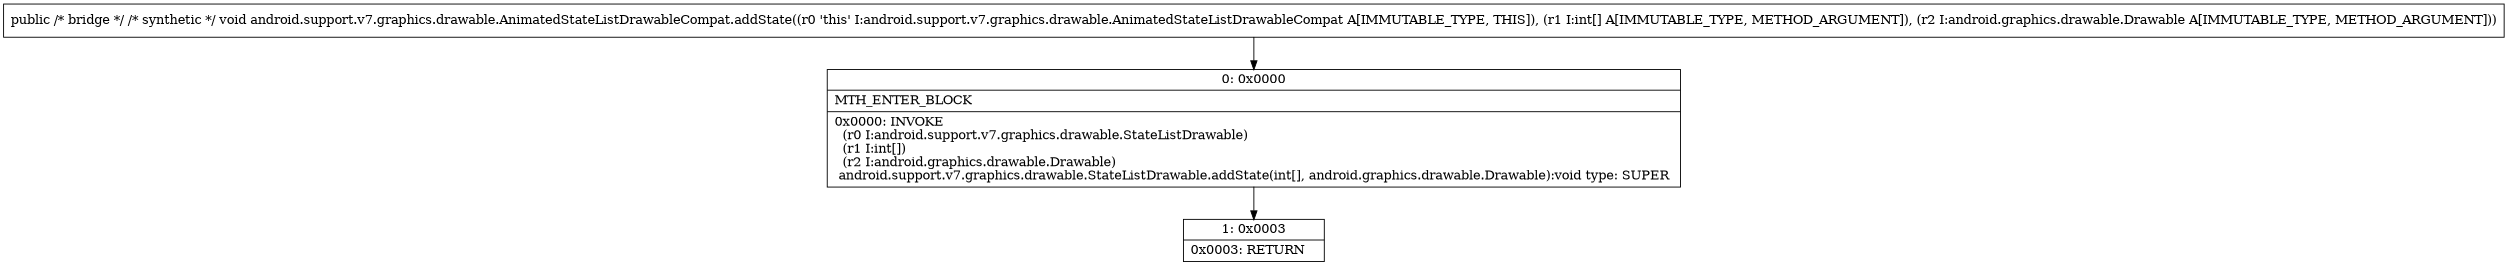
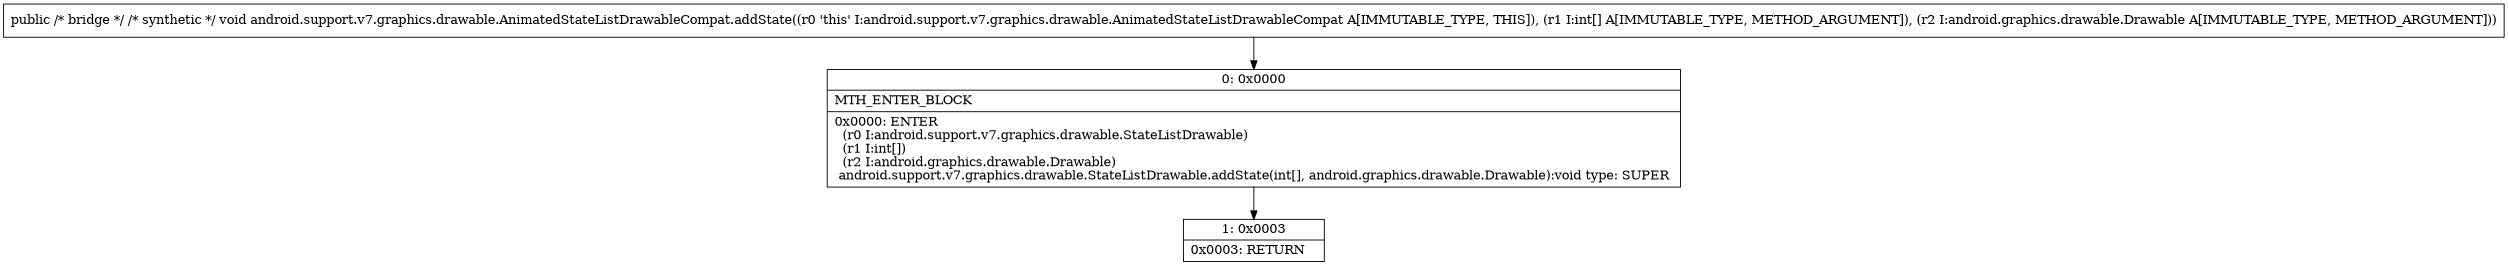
node "0: 0x0000": text "0x0000: INVOKE" -> "0x0000: ENTER"
